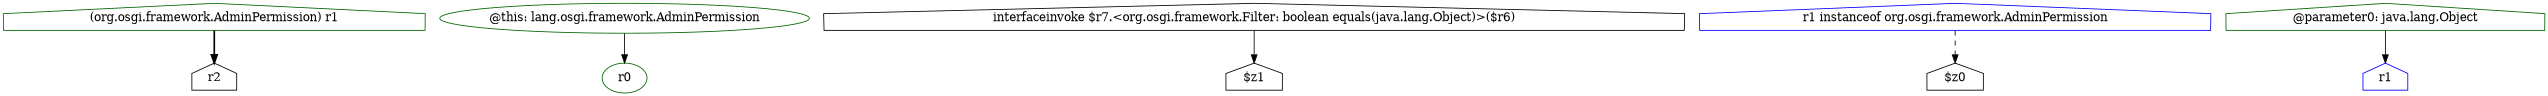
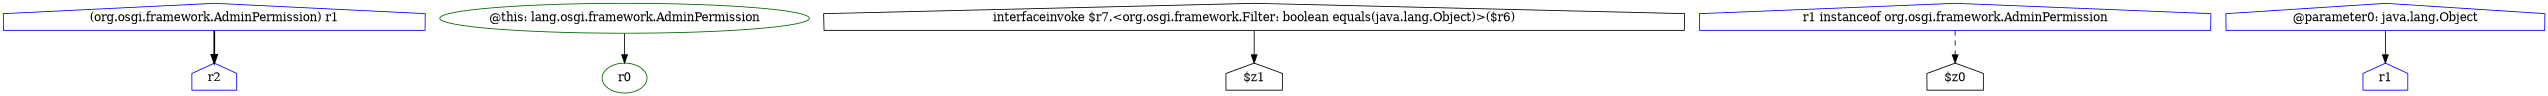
node "(org.osgi.framework.AdminPermission) r1": color darkgreen -> blue
node "@parameter0: java.lang.Object": color darkgreen -> blue
node "r2": color black -> blue
